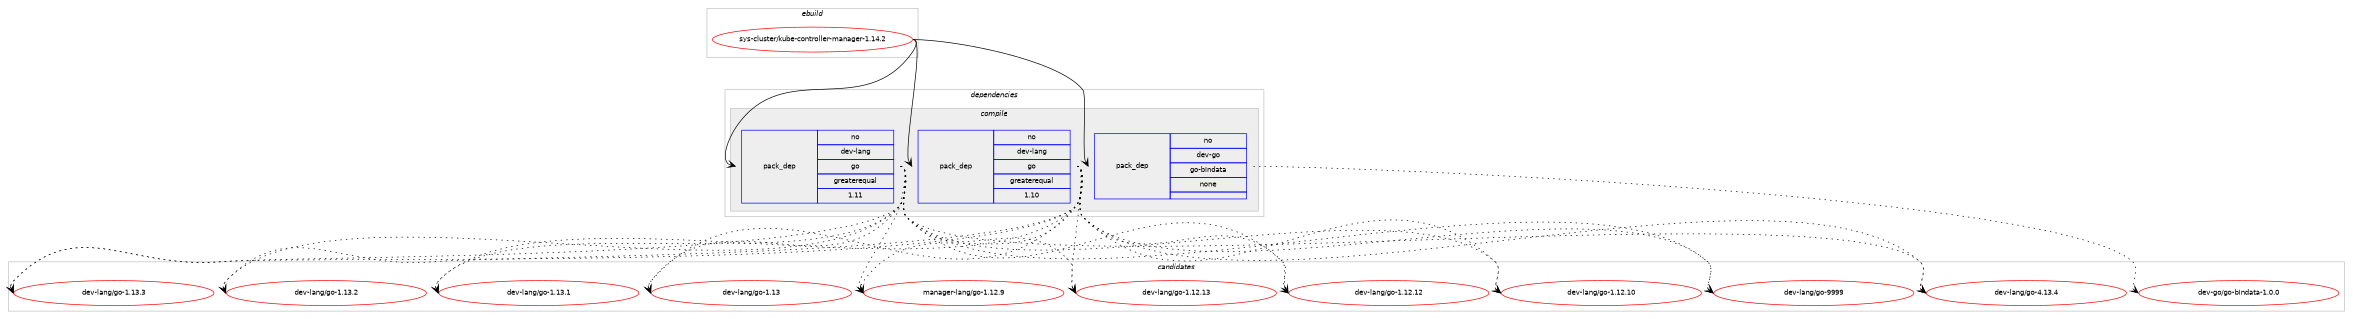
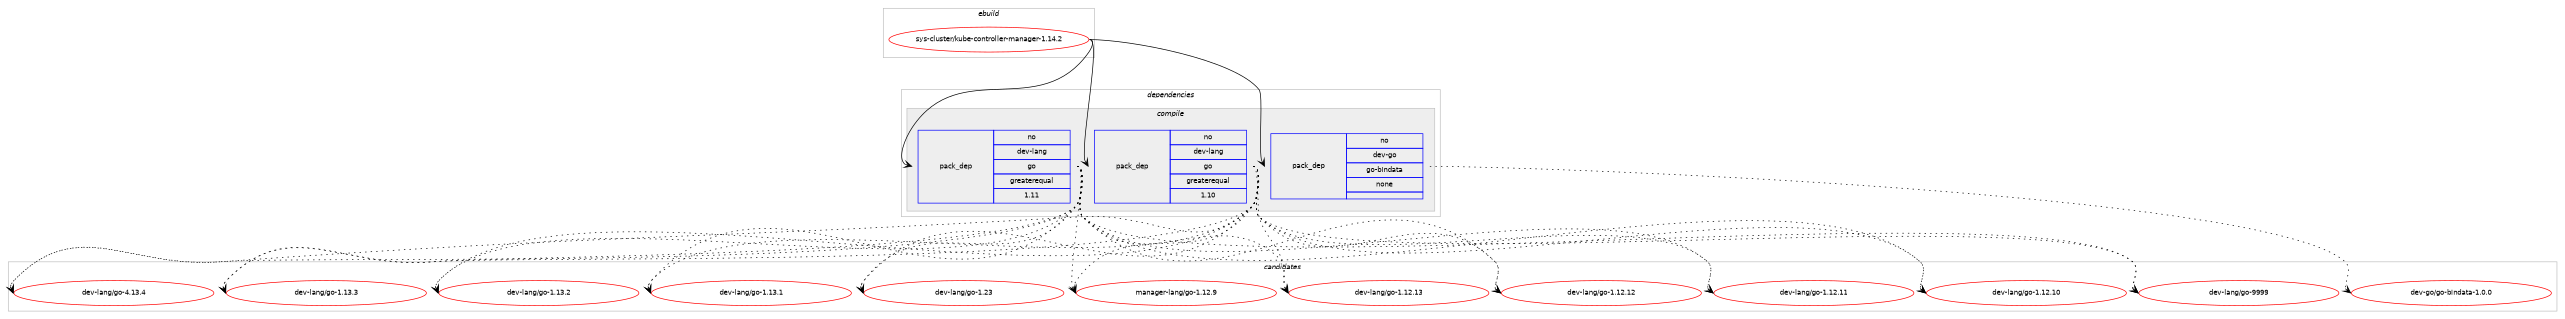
node "dev-lang/go-1.13": label "dev-lang/go-1.13" -> "dev-lang/go-1.23"
node "dev-lang/go-1.12.11": added
